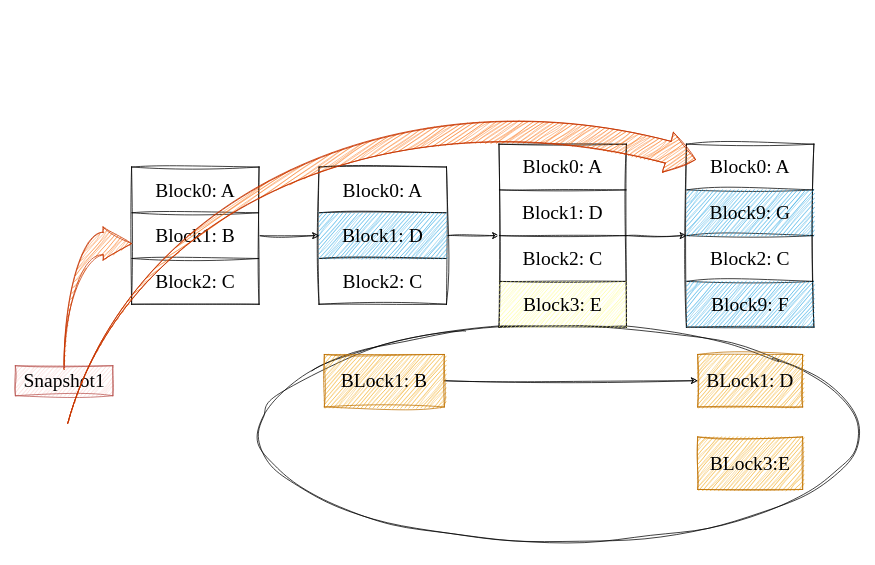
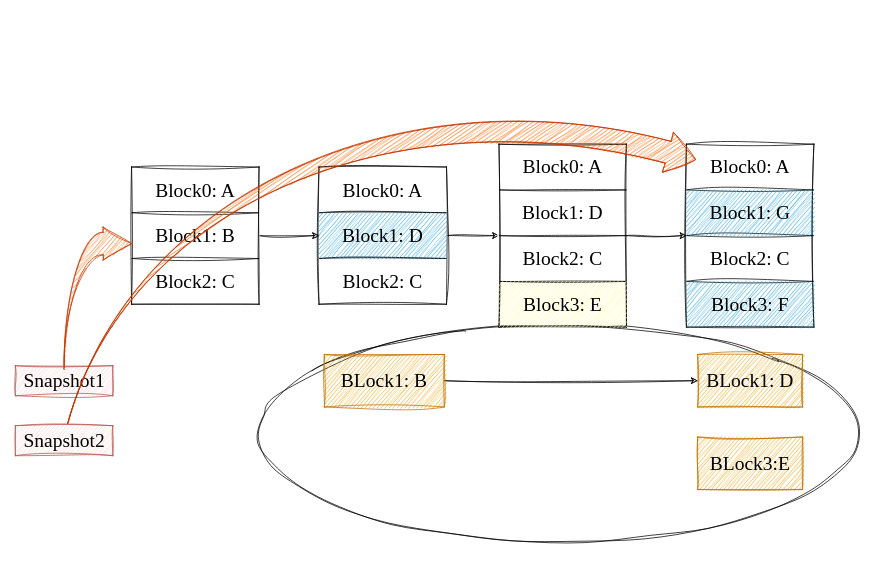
node "Block9: G": label "Block9: G" -> "Block1: G"
node "Block9: F": label "Block9: F" -> "Block3: F"
node "Snapshot2": added
